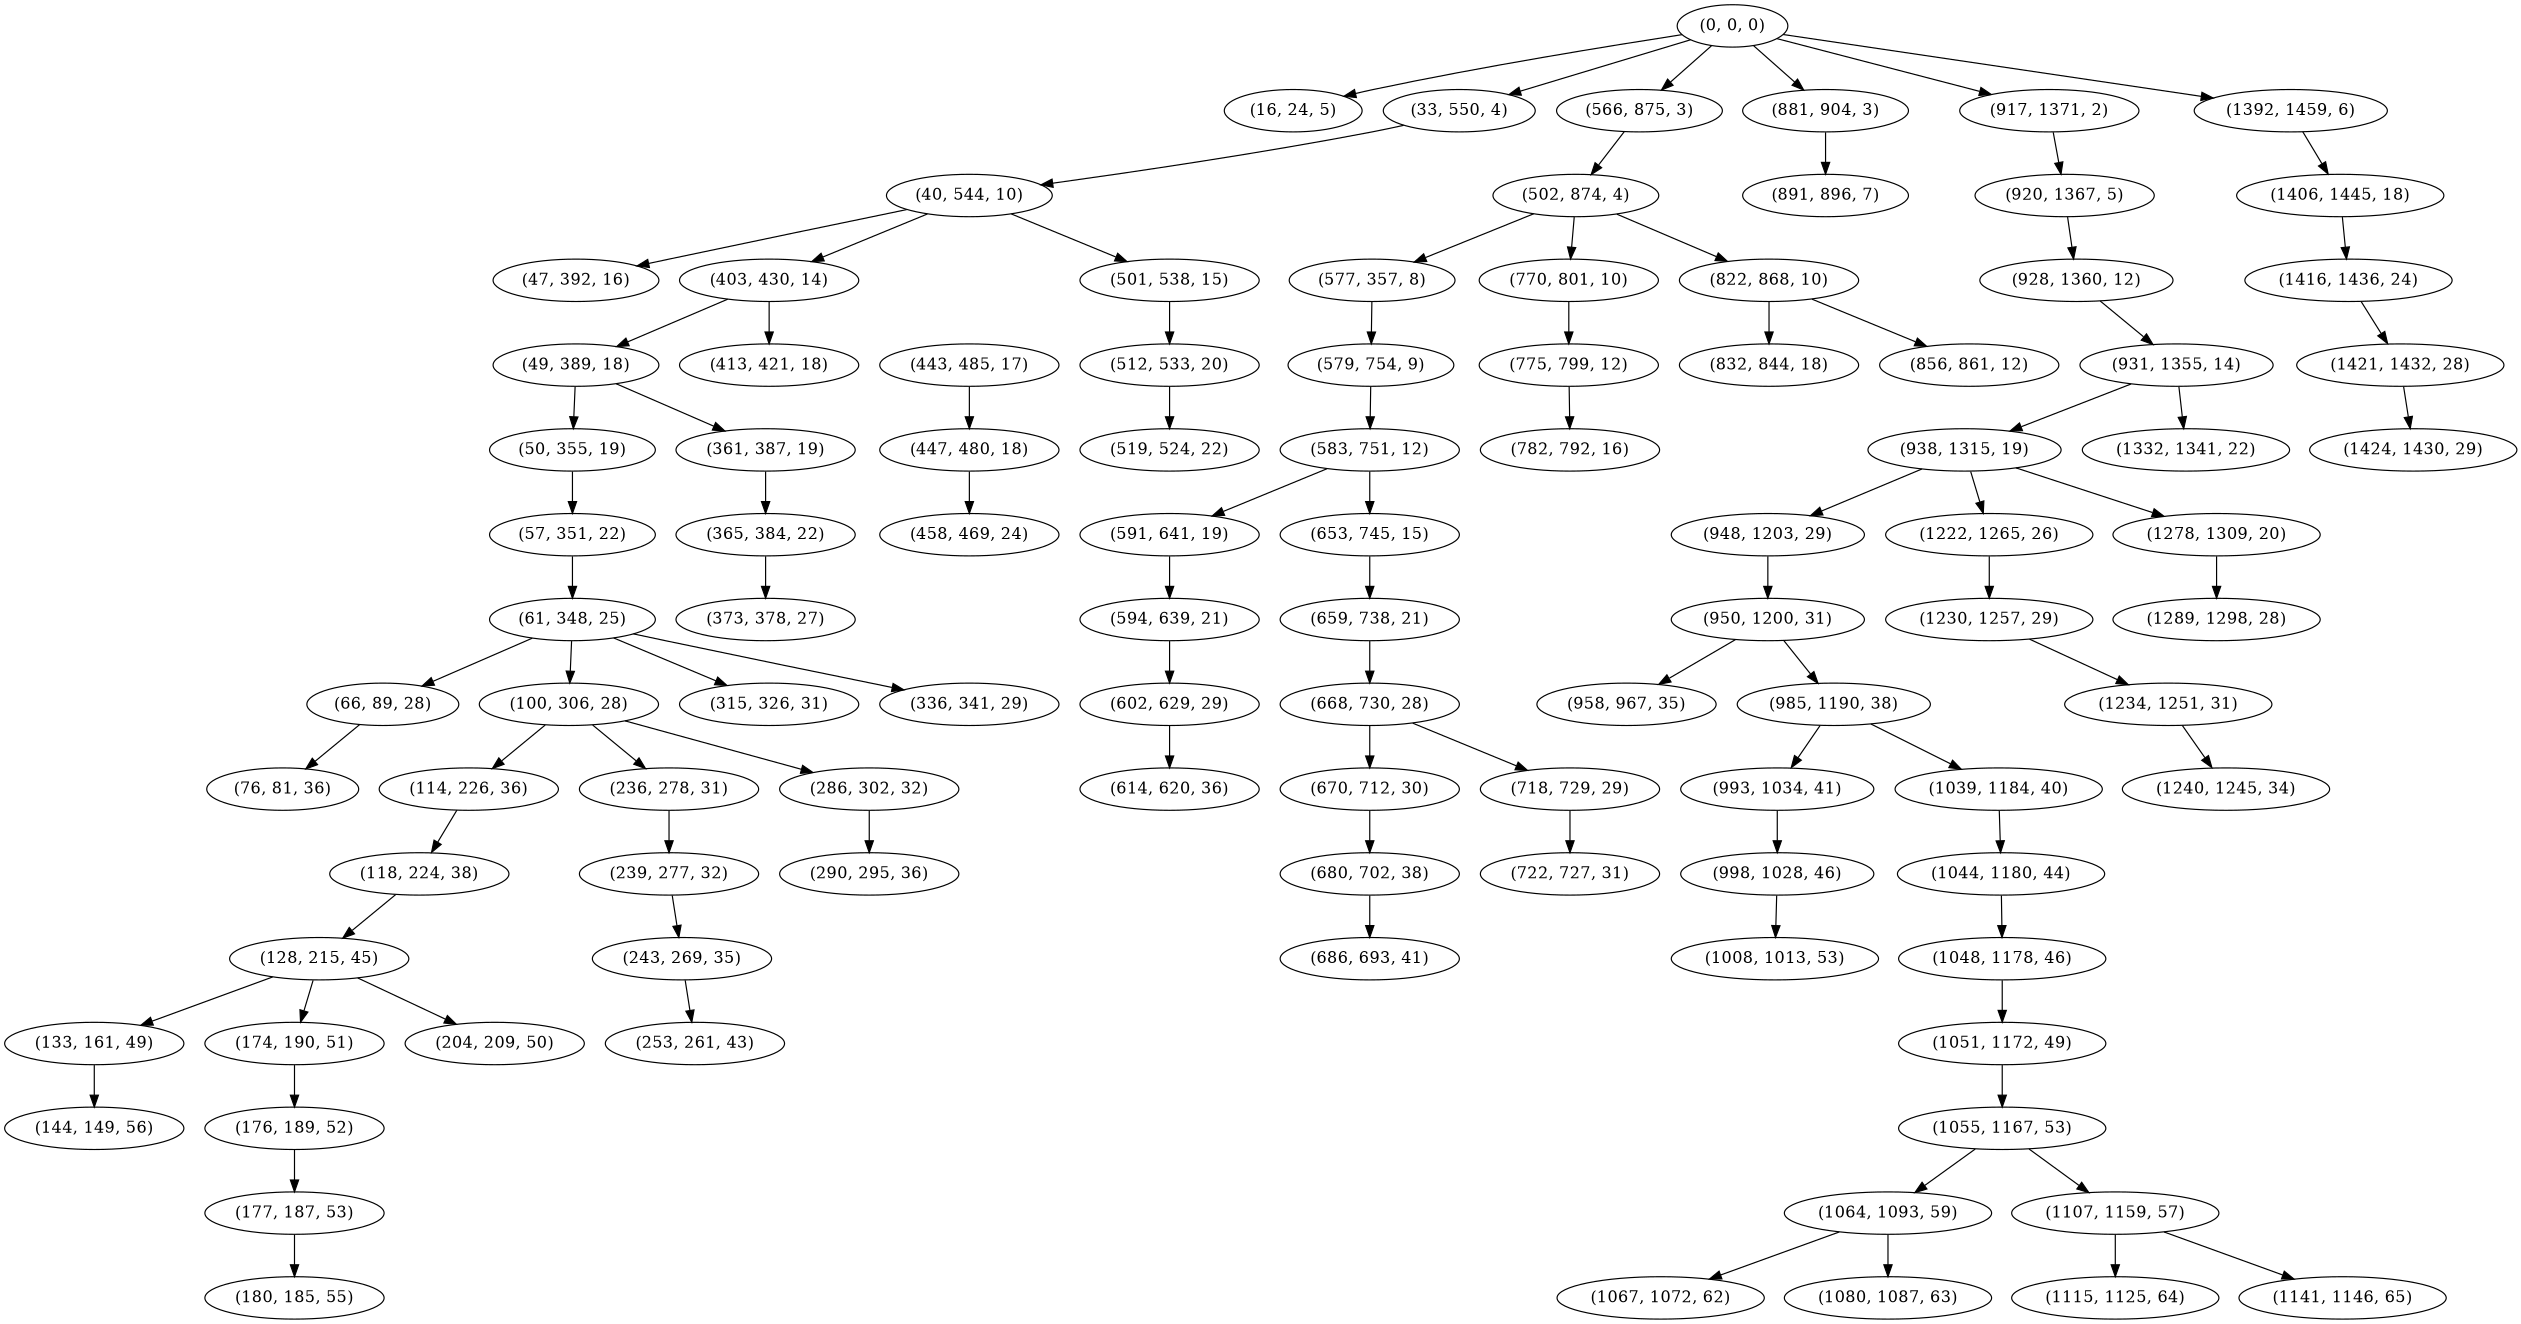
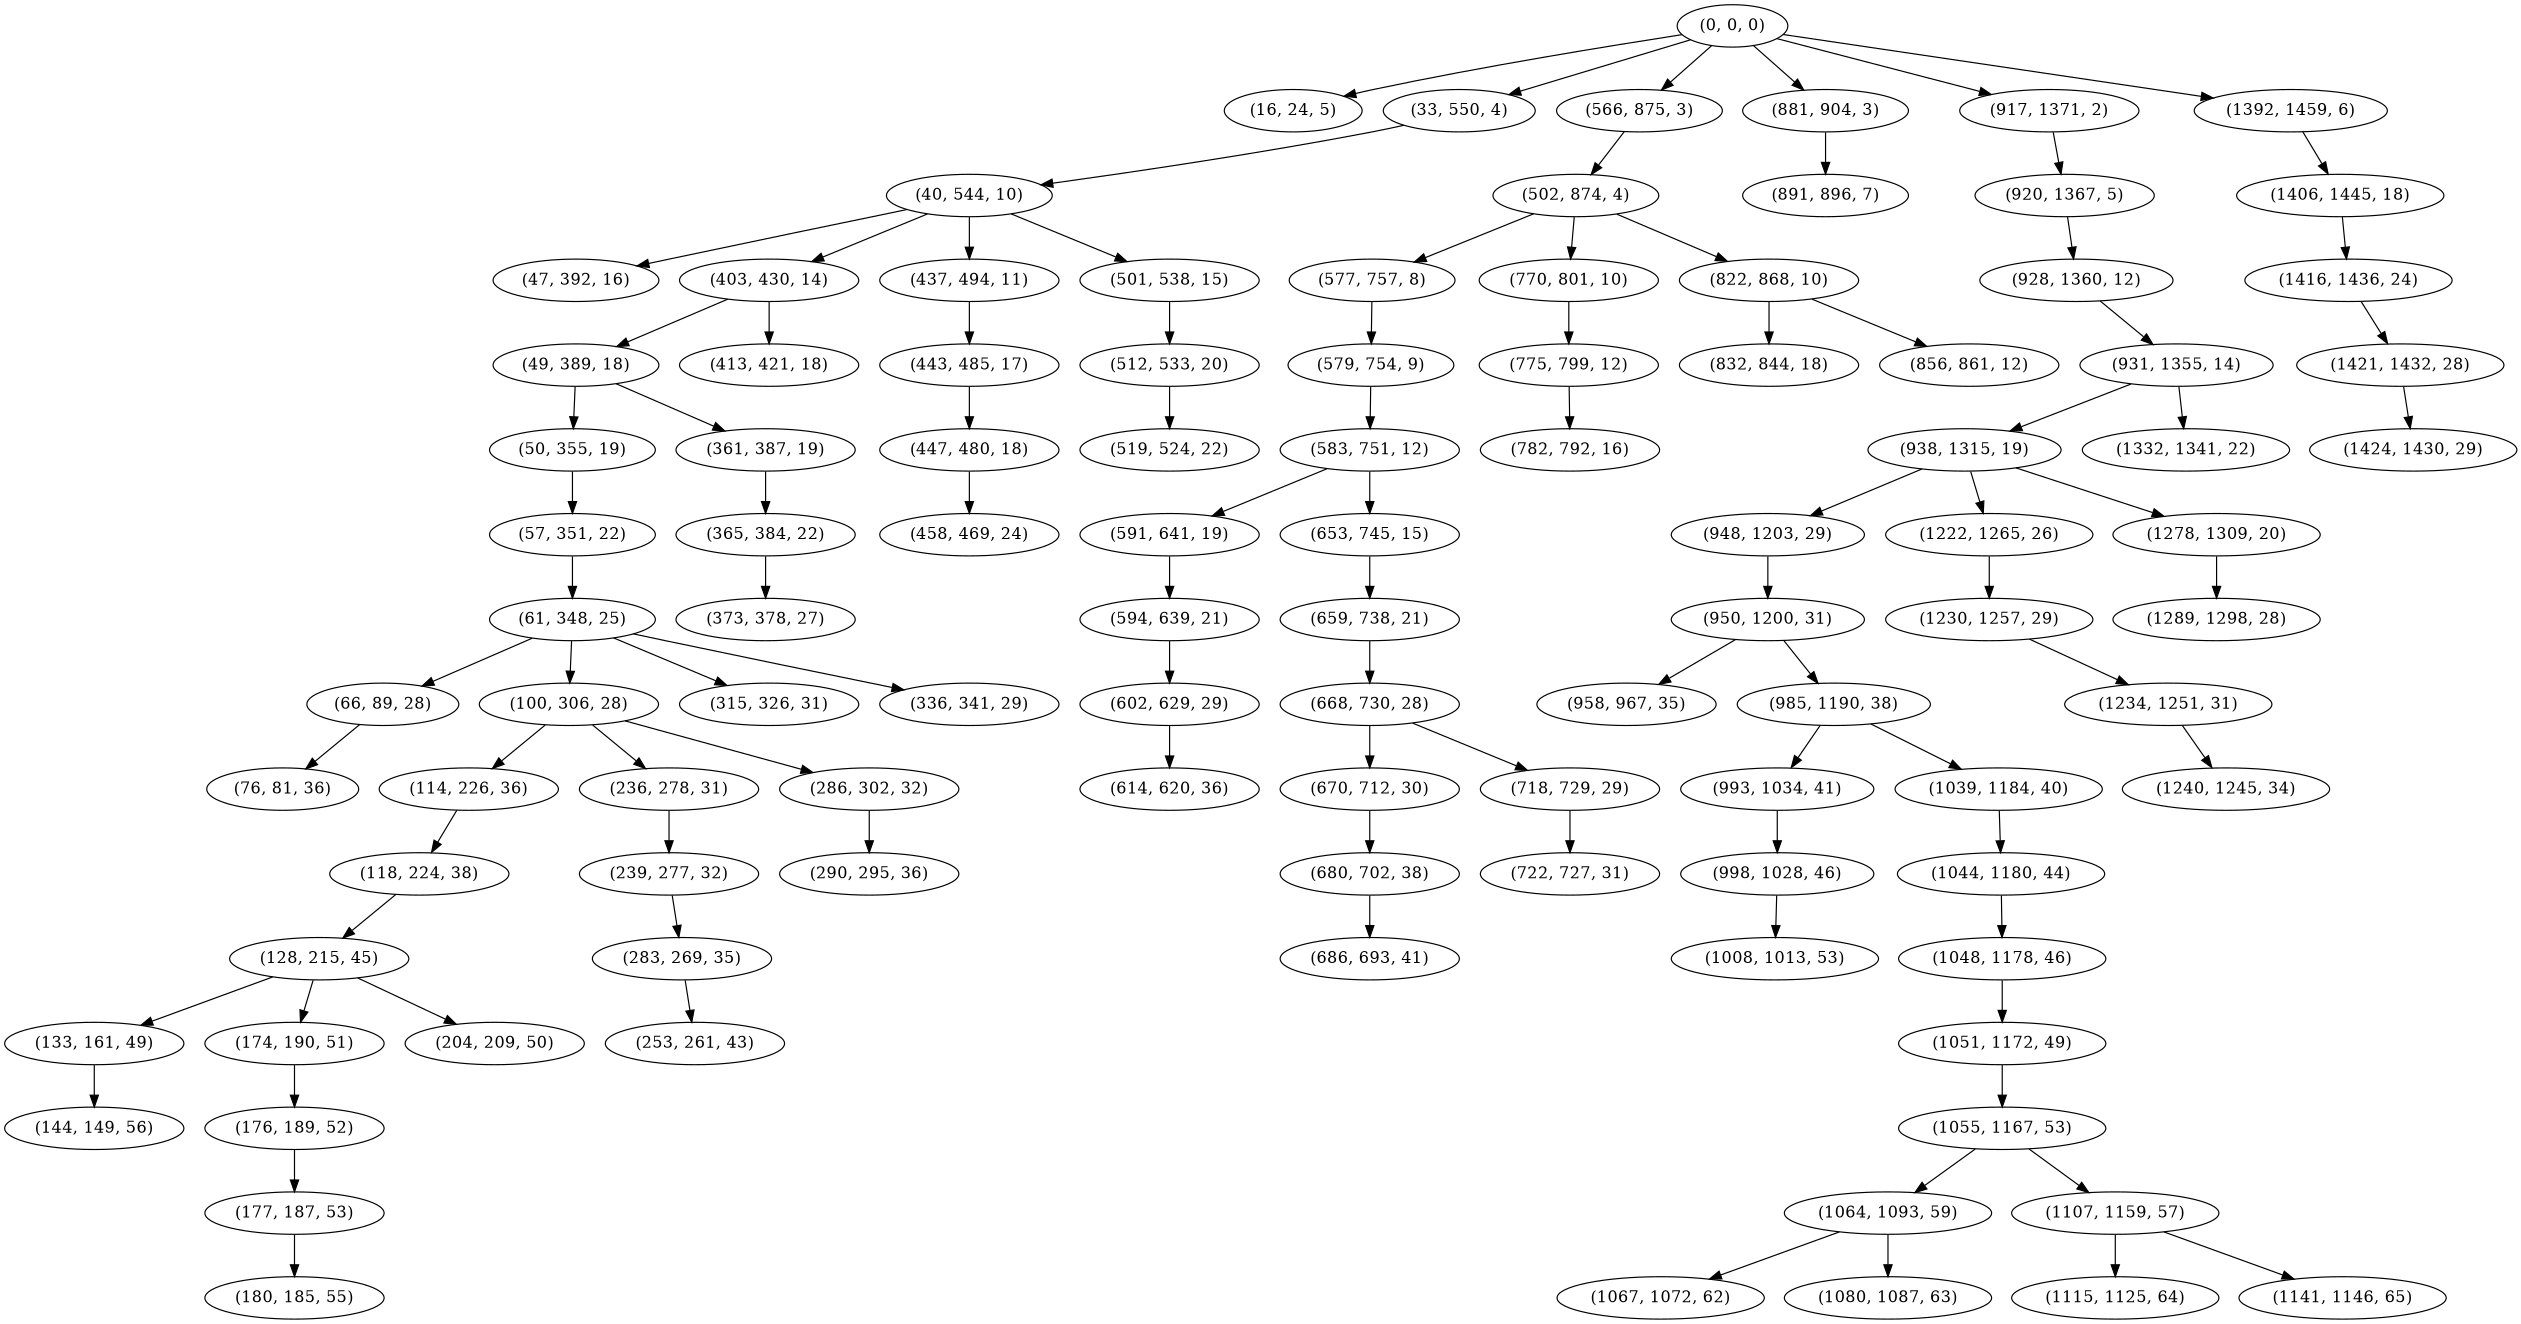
node "(437, 494, 11)": added
node "(577, 357, 8)": label "(577, 357, 8)" -> "(577, 757, 8)"
node "(243, 269, 35)": label "(243, 269, 35)" -> "(283, 269, 35)"
